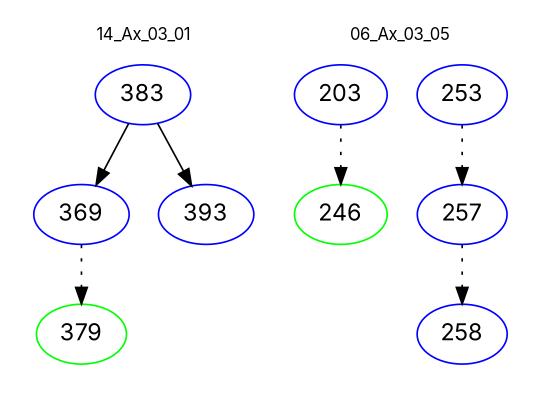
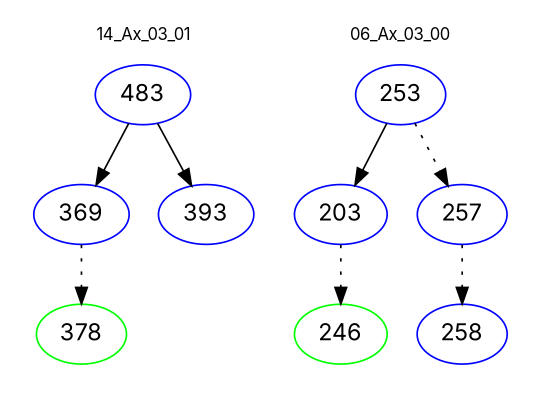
cluster "06_Ax_03_05": label "06_Ax_03_05" -> "06_Ax_03_00"
node "383": label "383" -> "483"
edge "253" -> "203": added
node "379": label "379" -> "378"
